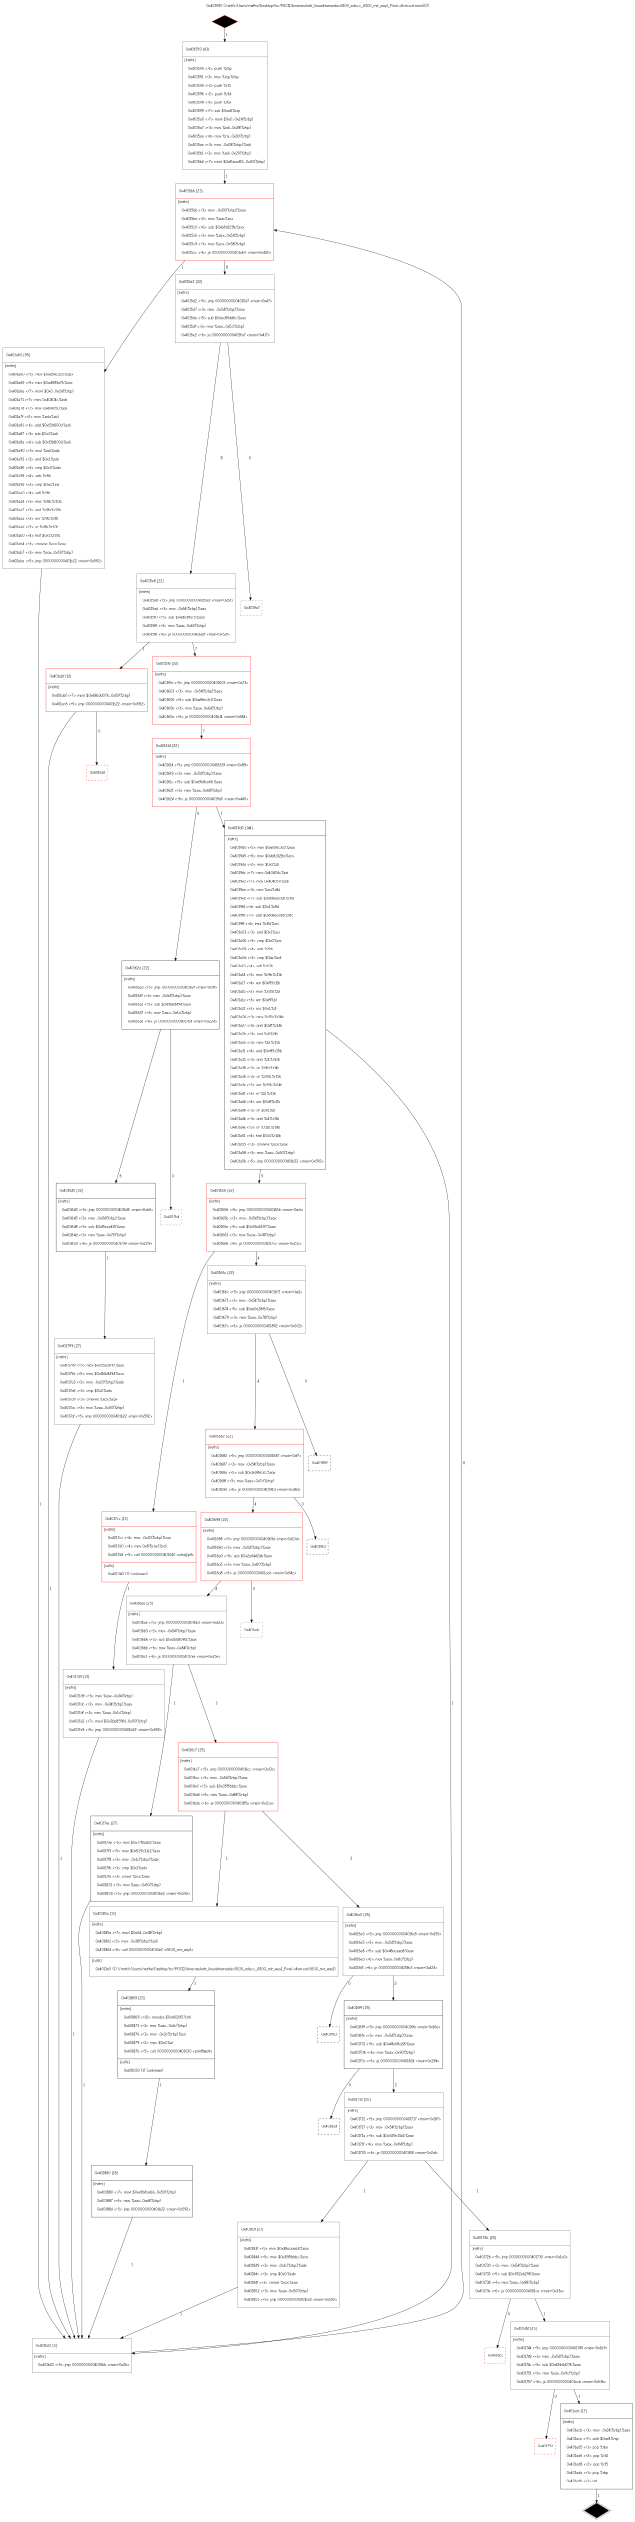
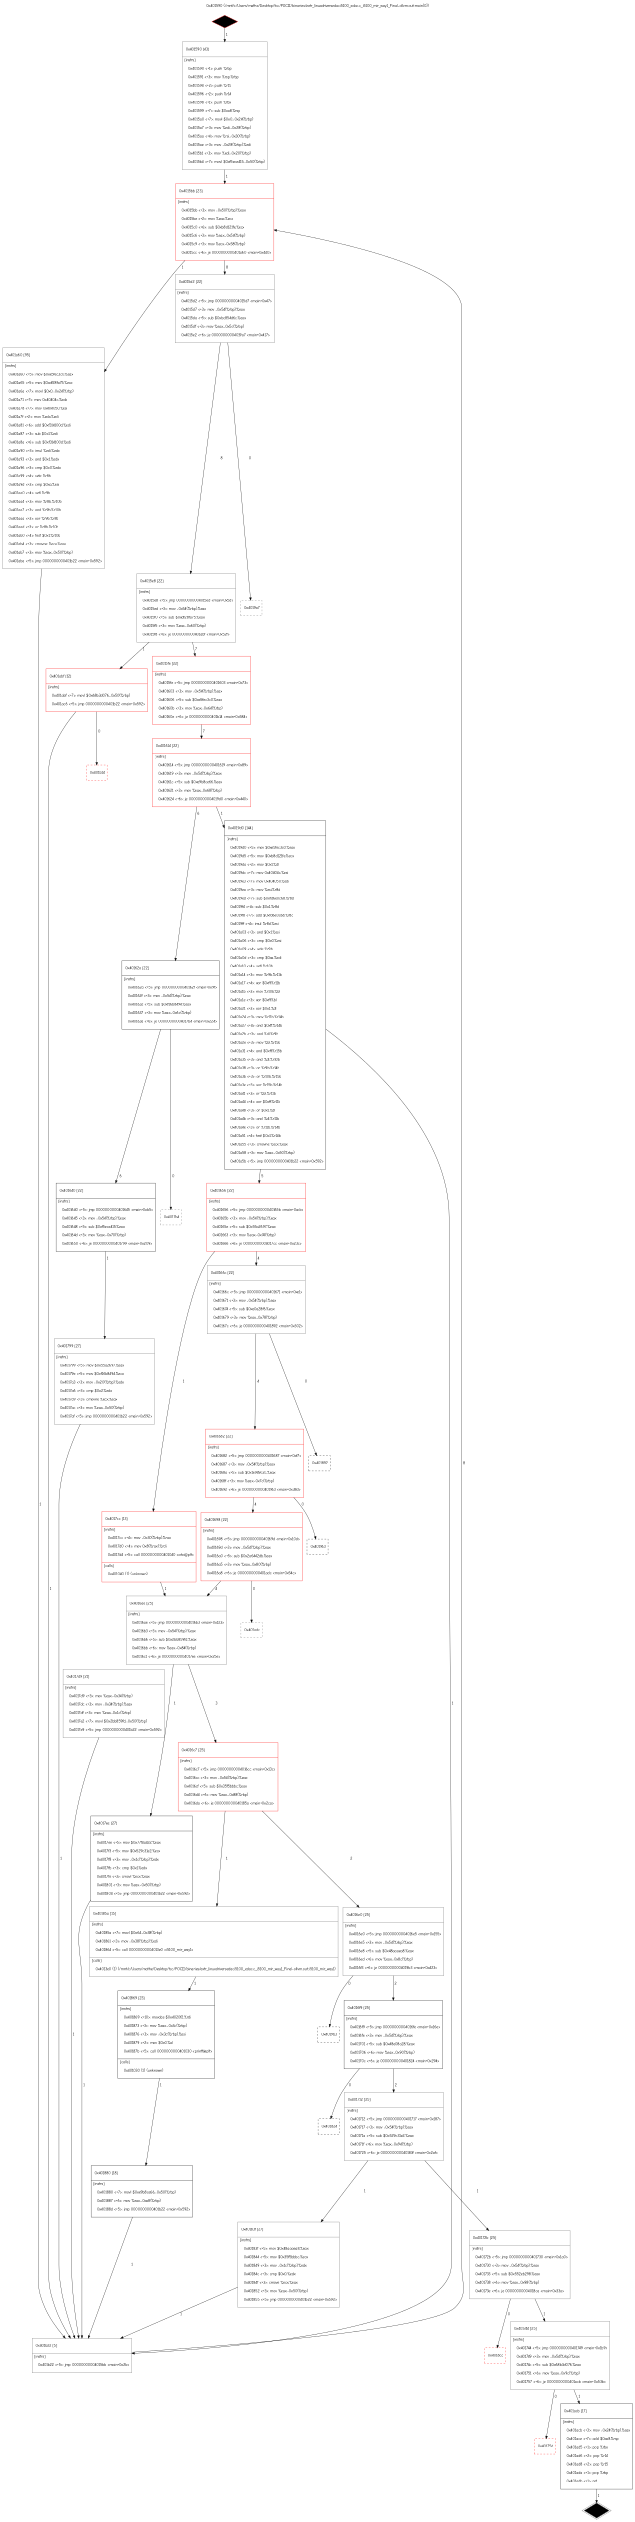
edge "0x4017cc [13]" -> "0x4017d9 [21]": now "0x4017cc [13]" -> "0x4016ae [25]"
